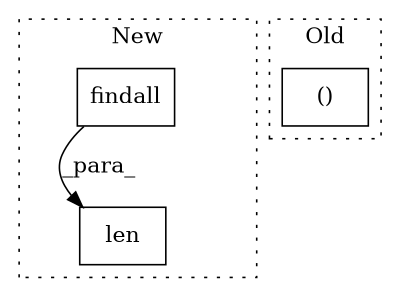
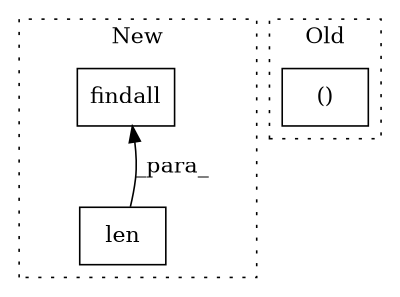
edge "findall" -> "len": reversed
